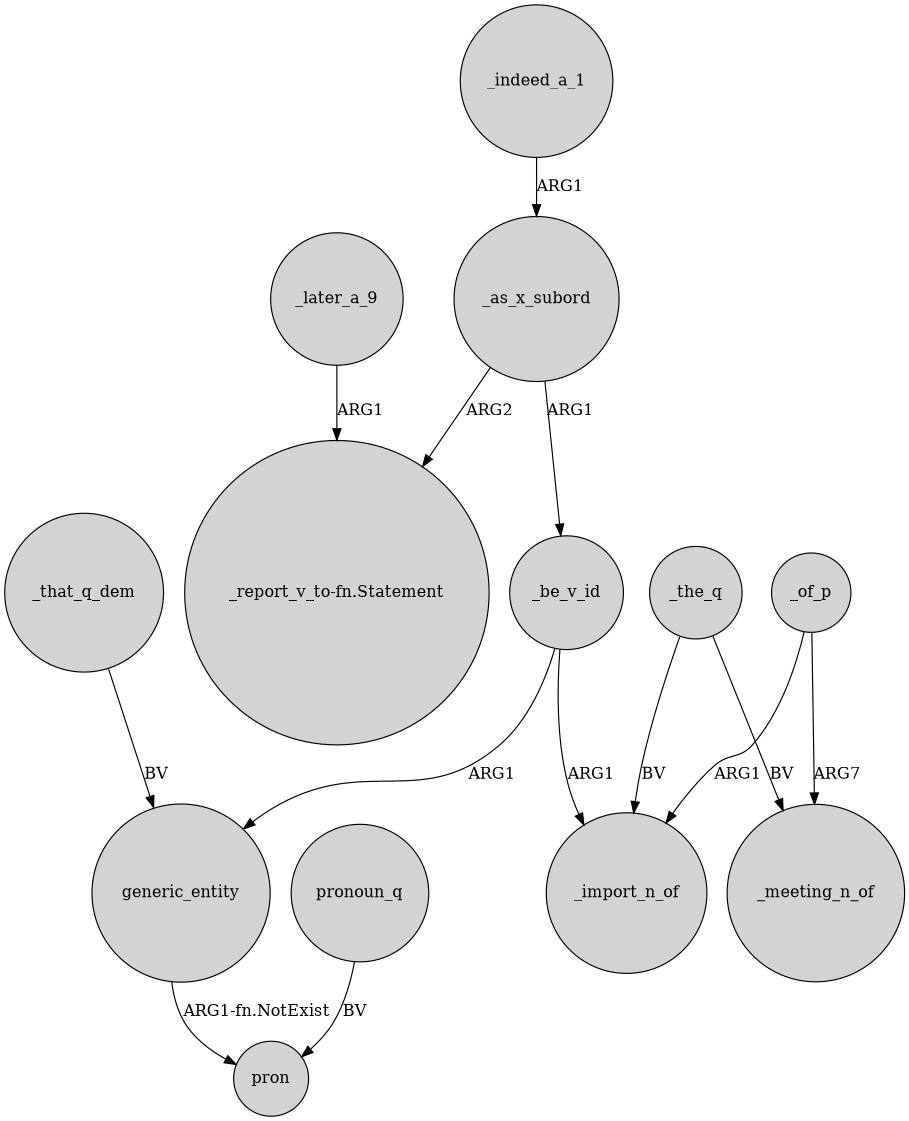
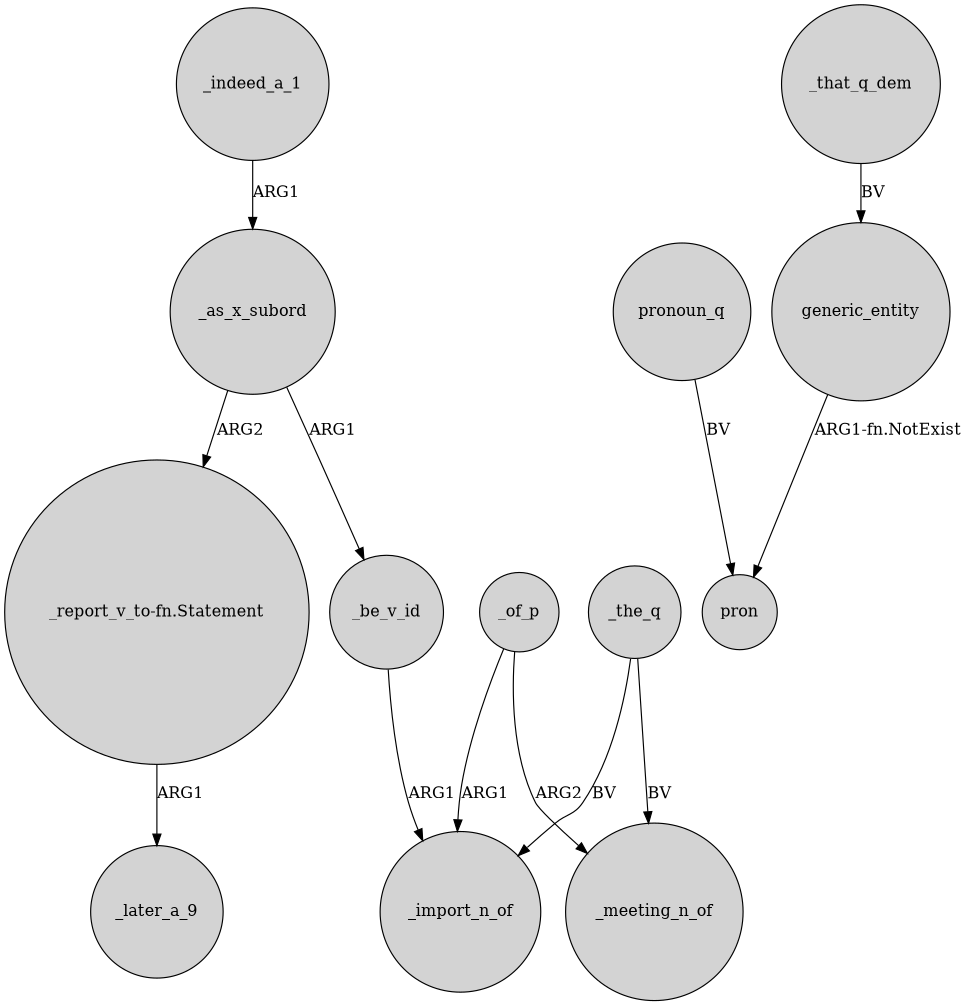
edge "_later_a_9" -> "_report_v_to-fn.Statement": reversed
edge "_of_p" -> "_meeting_n_of": label "ARG7" -> "ARG2"
edge "_be_v_id" -> "generic_entity": removed, label "ARG1"
